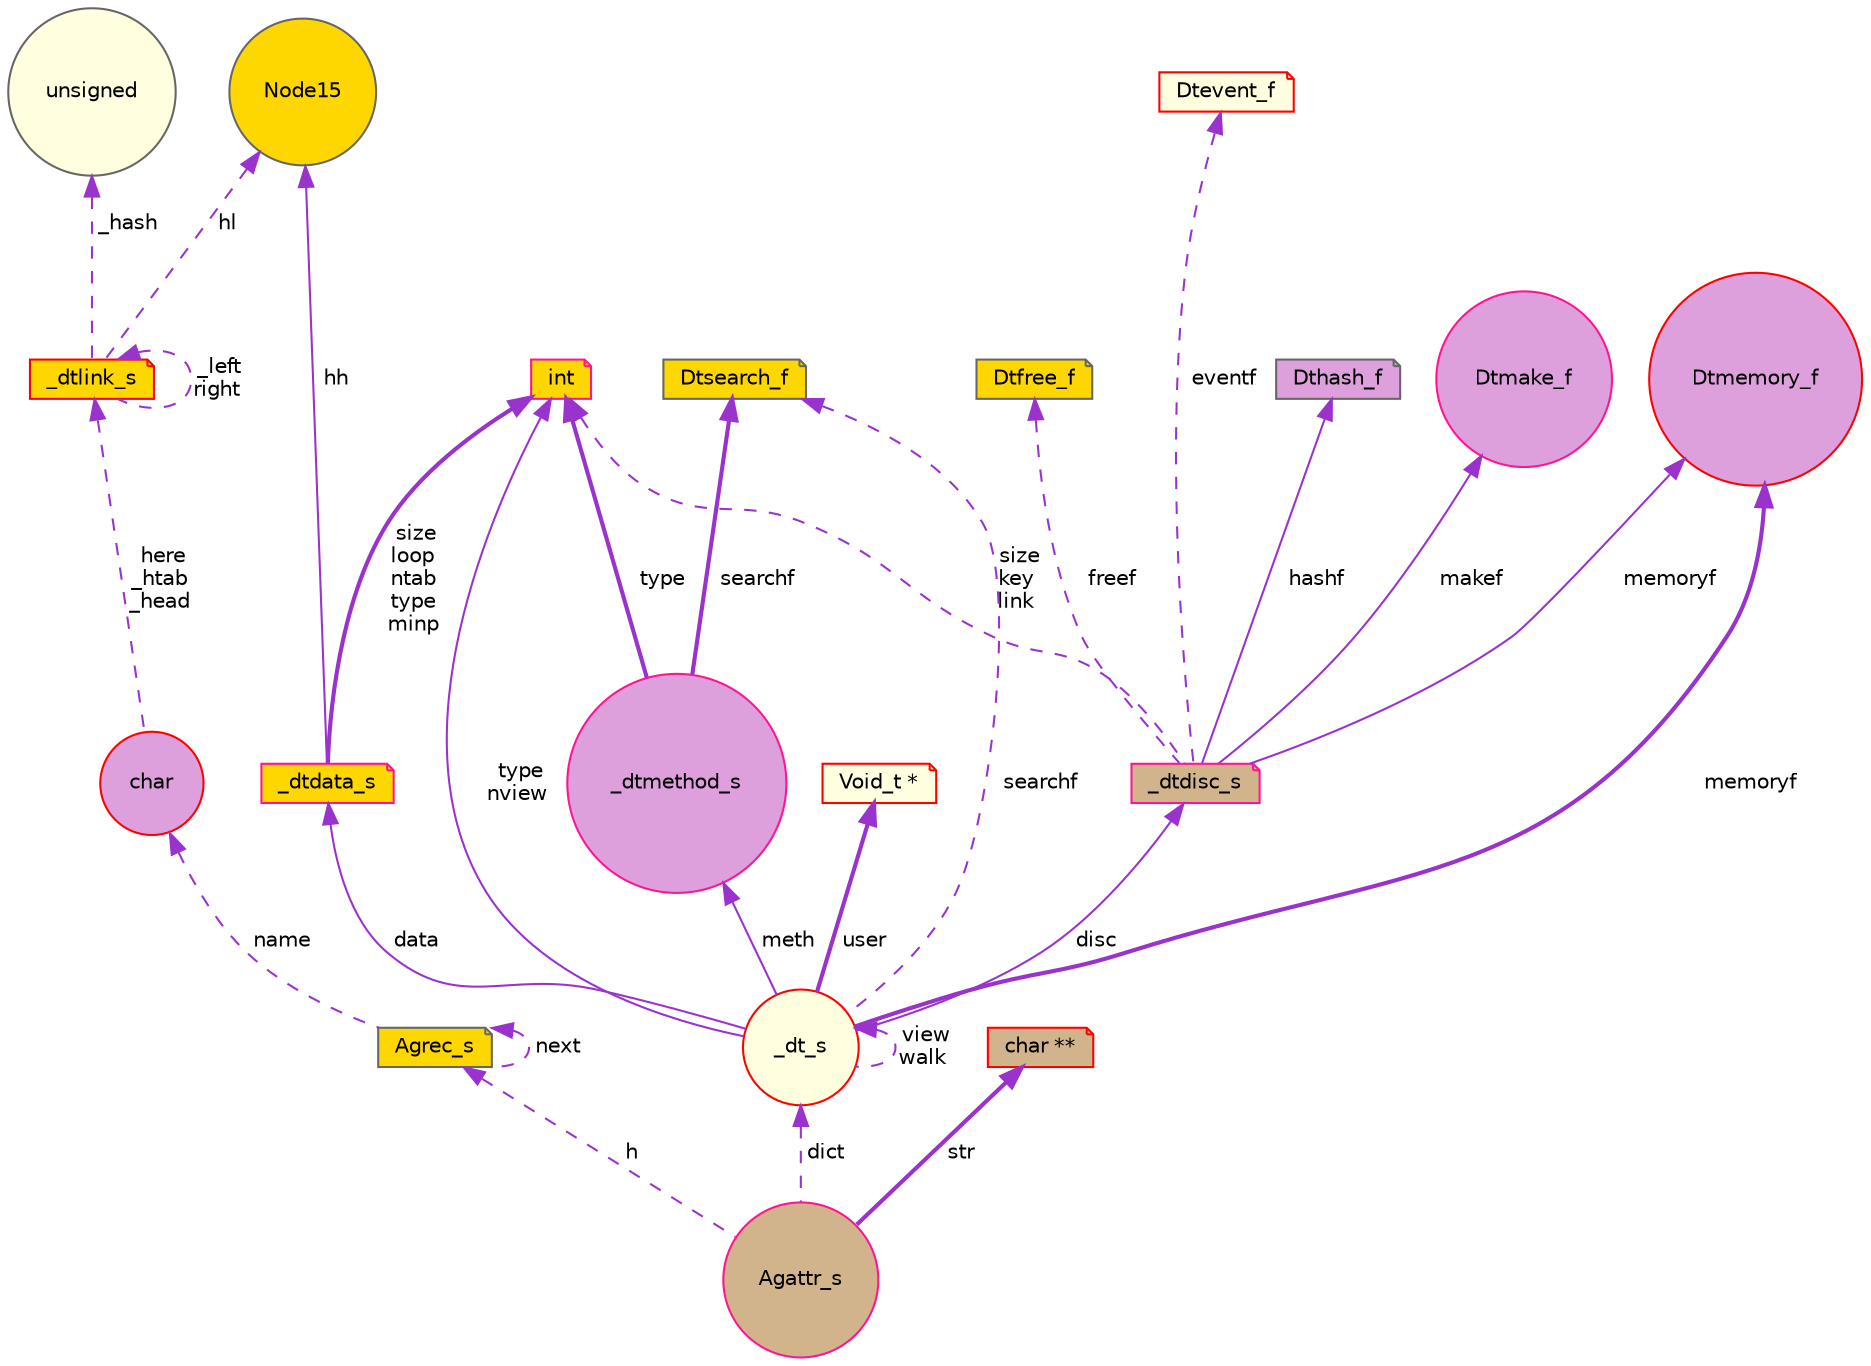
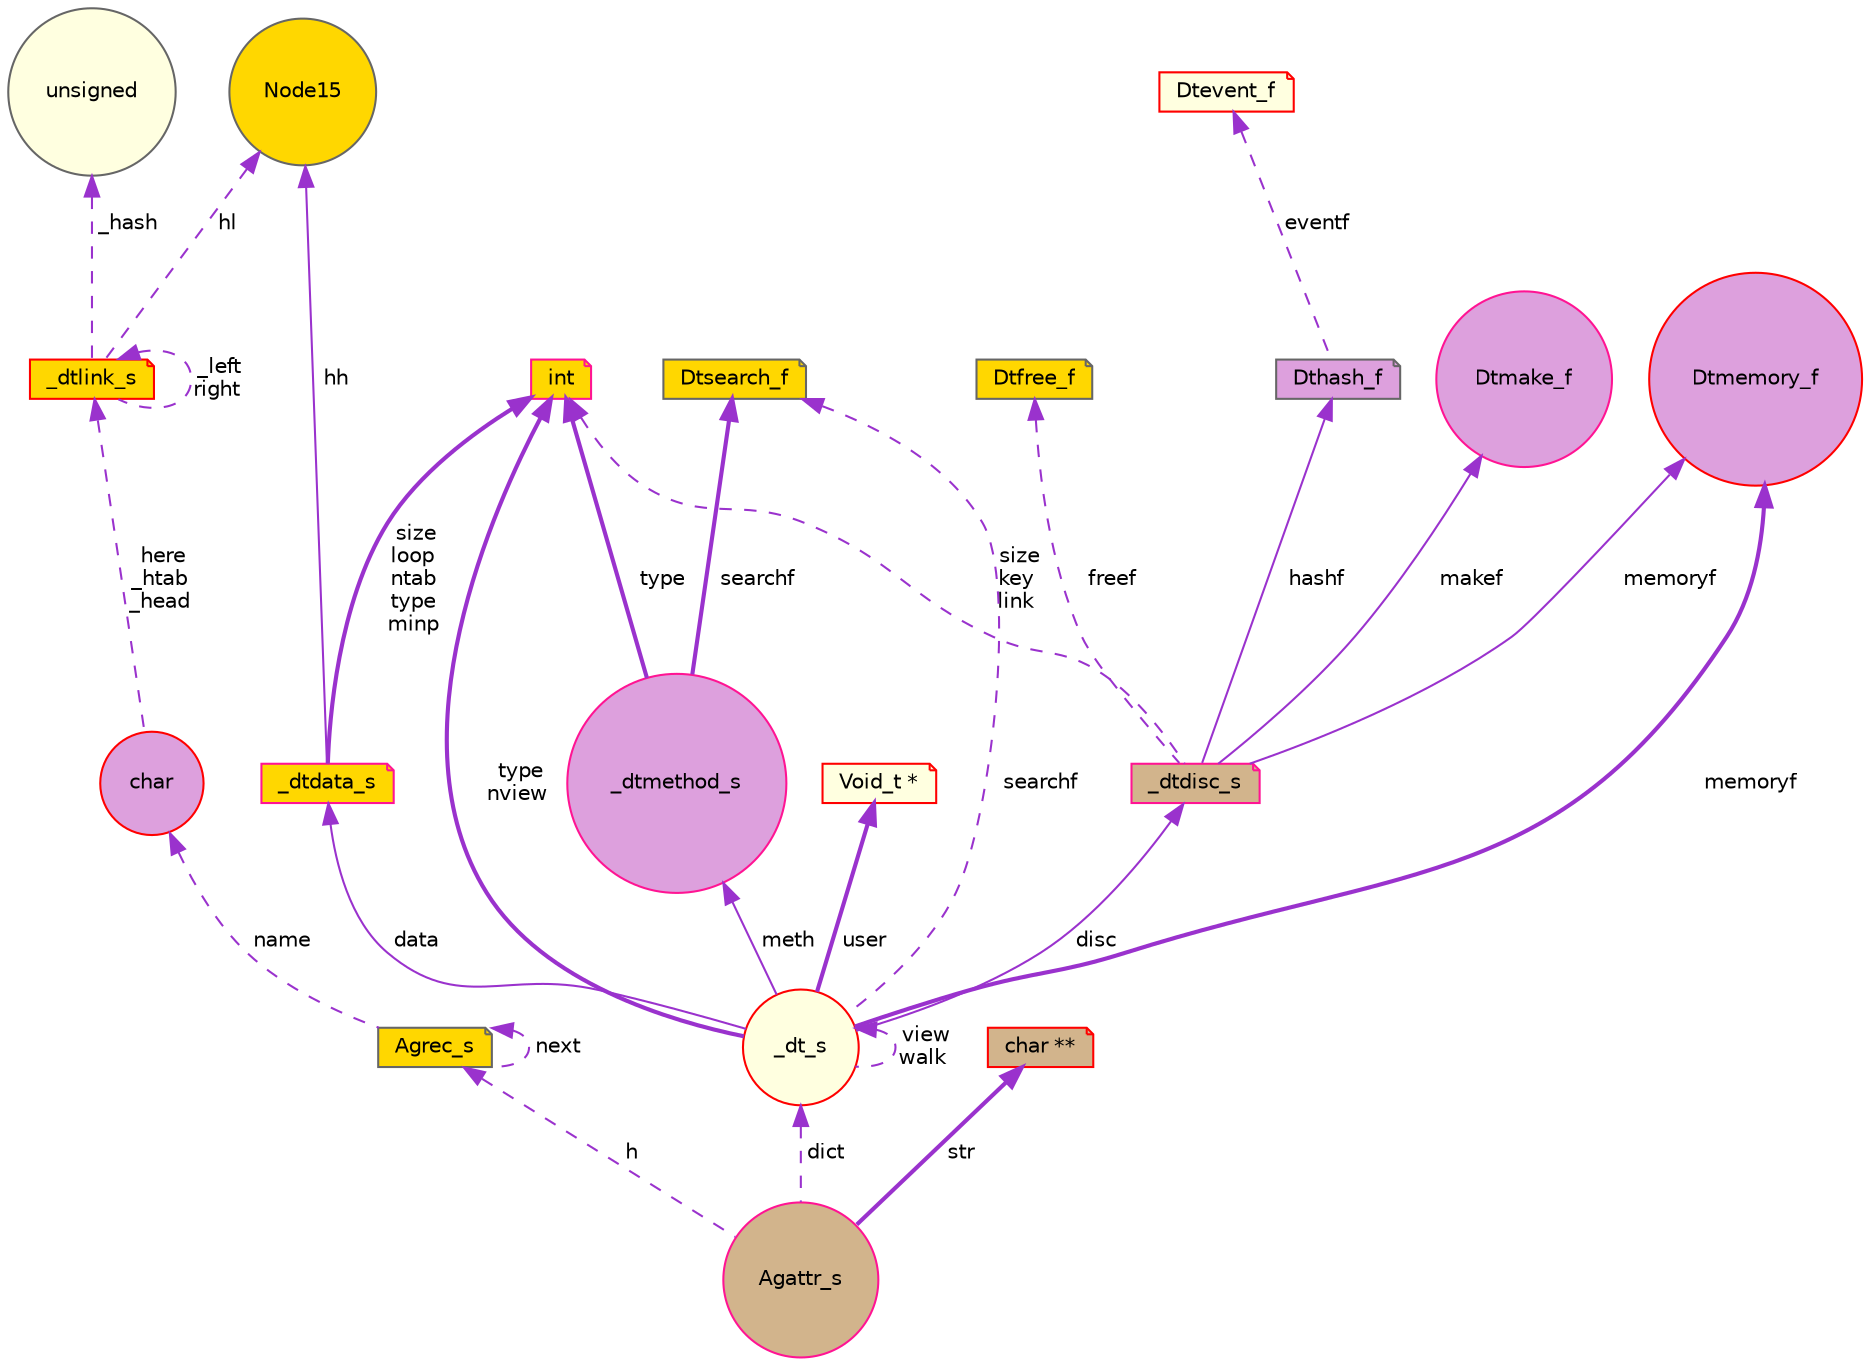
edge "_dtdisc_s" -> "Dtevent_f": now "Dthash_f" -> "Dtevent_f"
edge "_dt_s" -> "int": style solid -> bold
